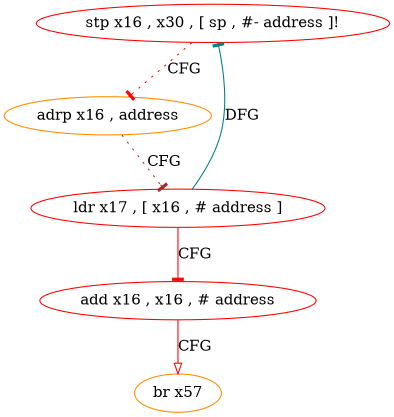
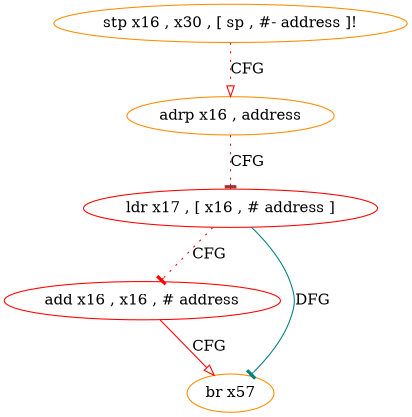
node "stp x16 , x30 , [ sp , #- address ]!": color red -> darkorange
edge "stp x16 , x30 , [ sp , #- address ]!" -> "adrp x16 , address": arrowhead tee -> onormal
edge "ldr x17 , [ x16 , # address ]" -> "stp x16 , x30 , [ sp , #- address ]!": now "ldr x17 , [ x16 , # address ]" -> "br x57"
edge "ldr x17 , [ x16 , # address ]" -> "add x16 , x16 , # address": style solid -> dotted
